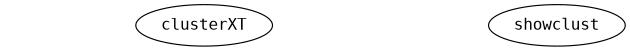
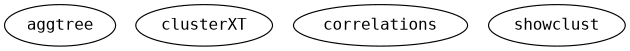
node "aggtree": added
node "correlations": added
